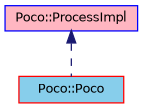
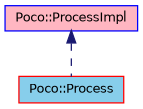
node "Poco::Poco": label "Poco::Poco" -> "Poco::Process"
